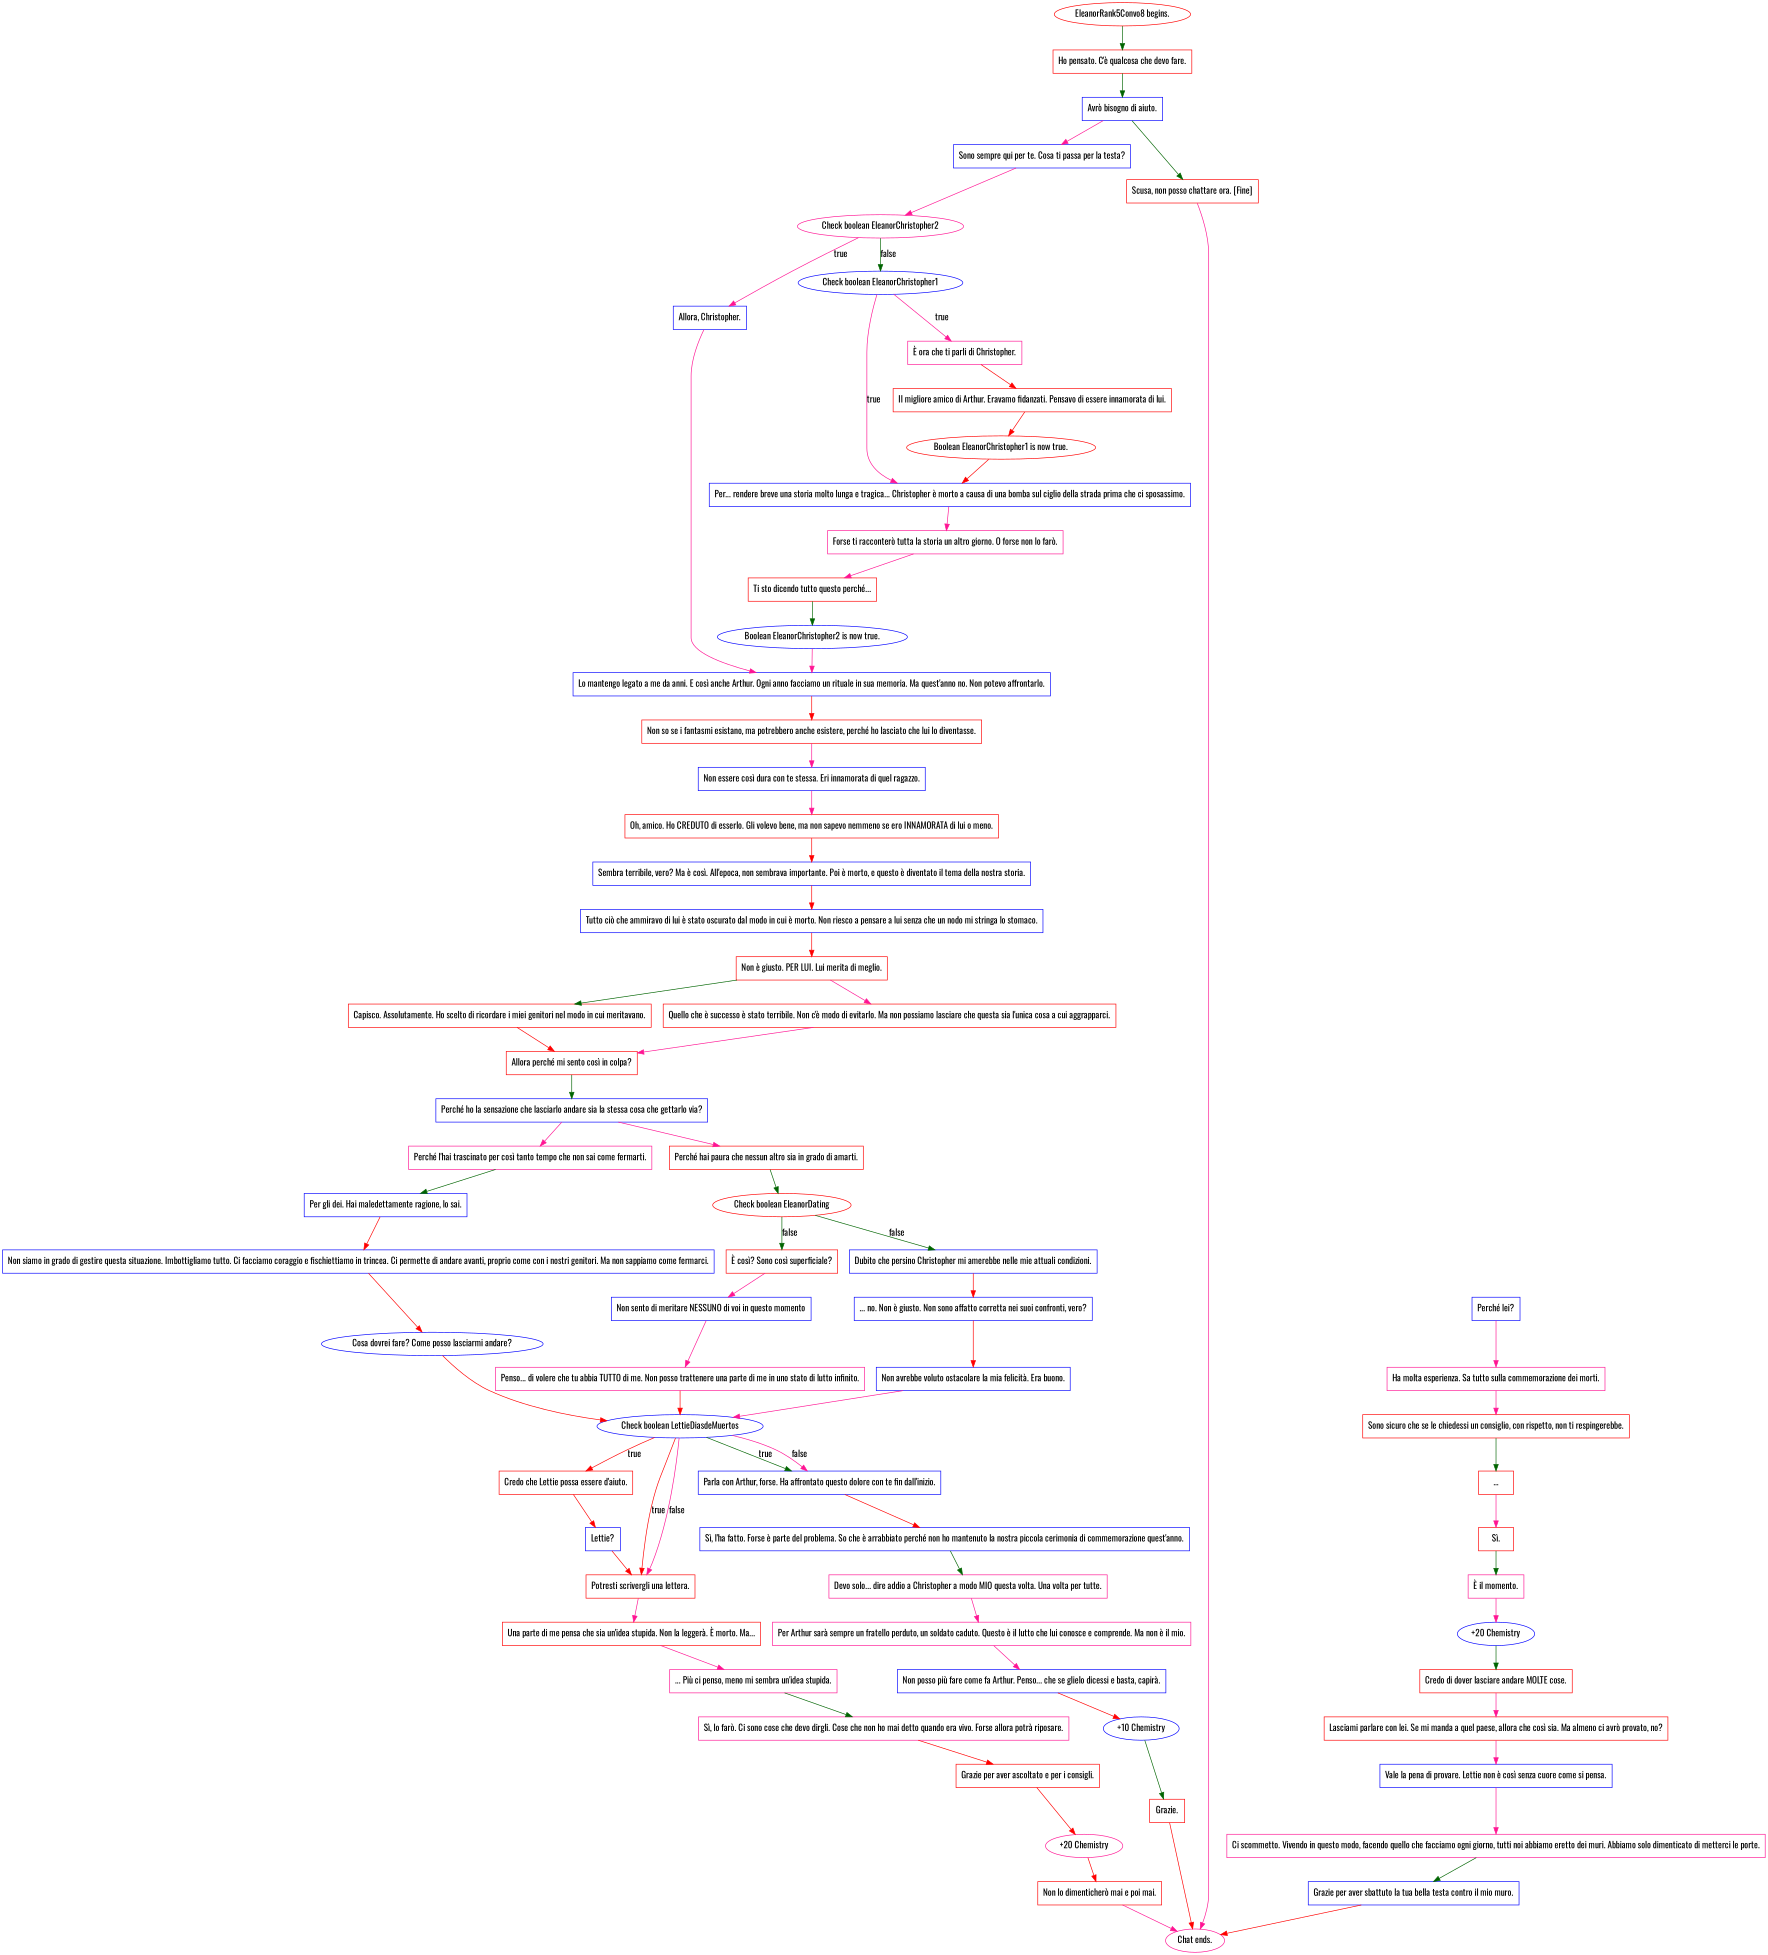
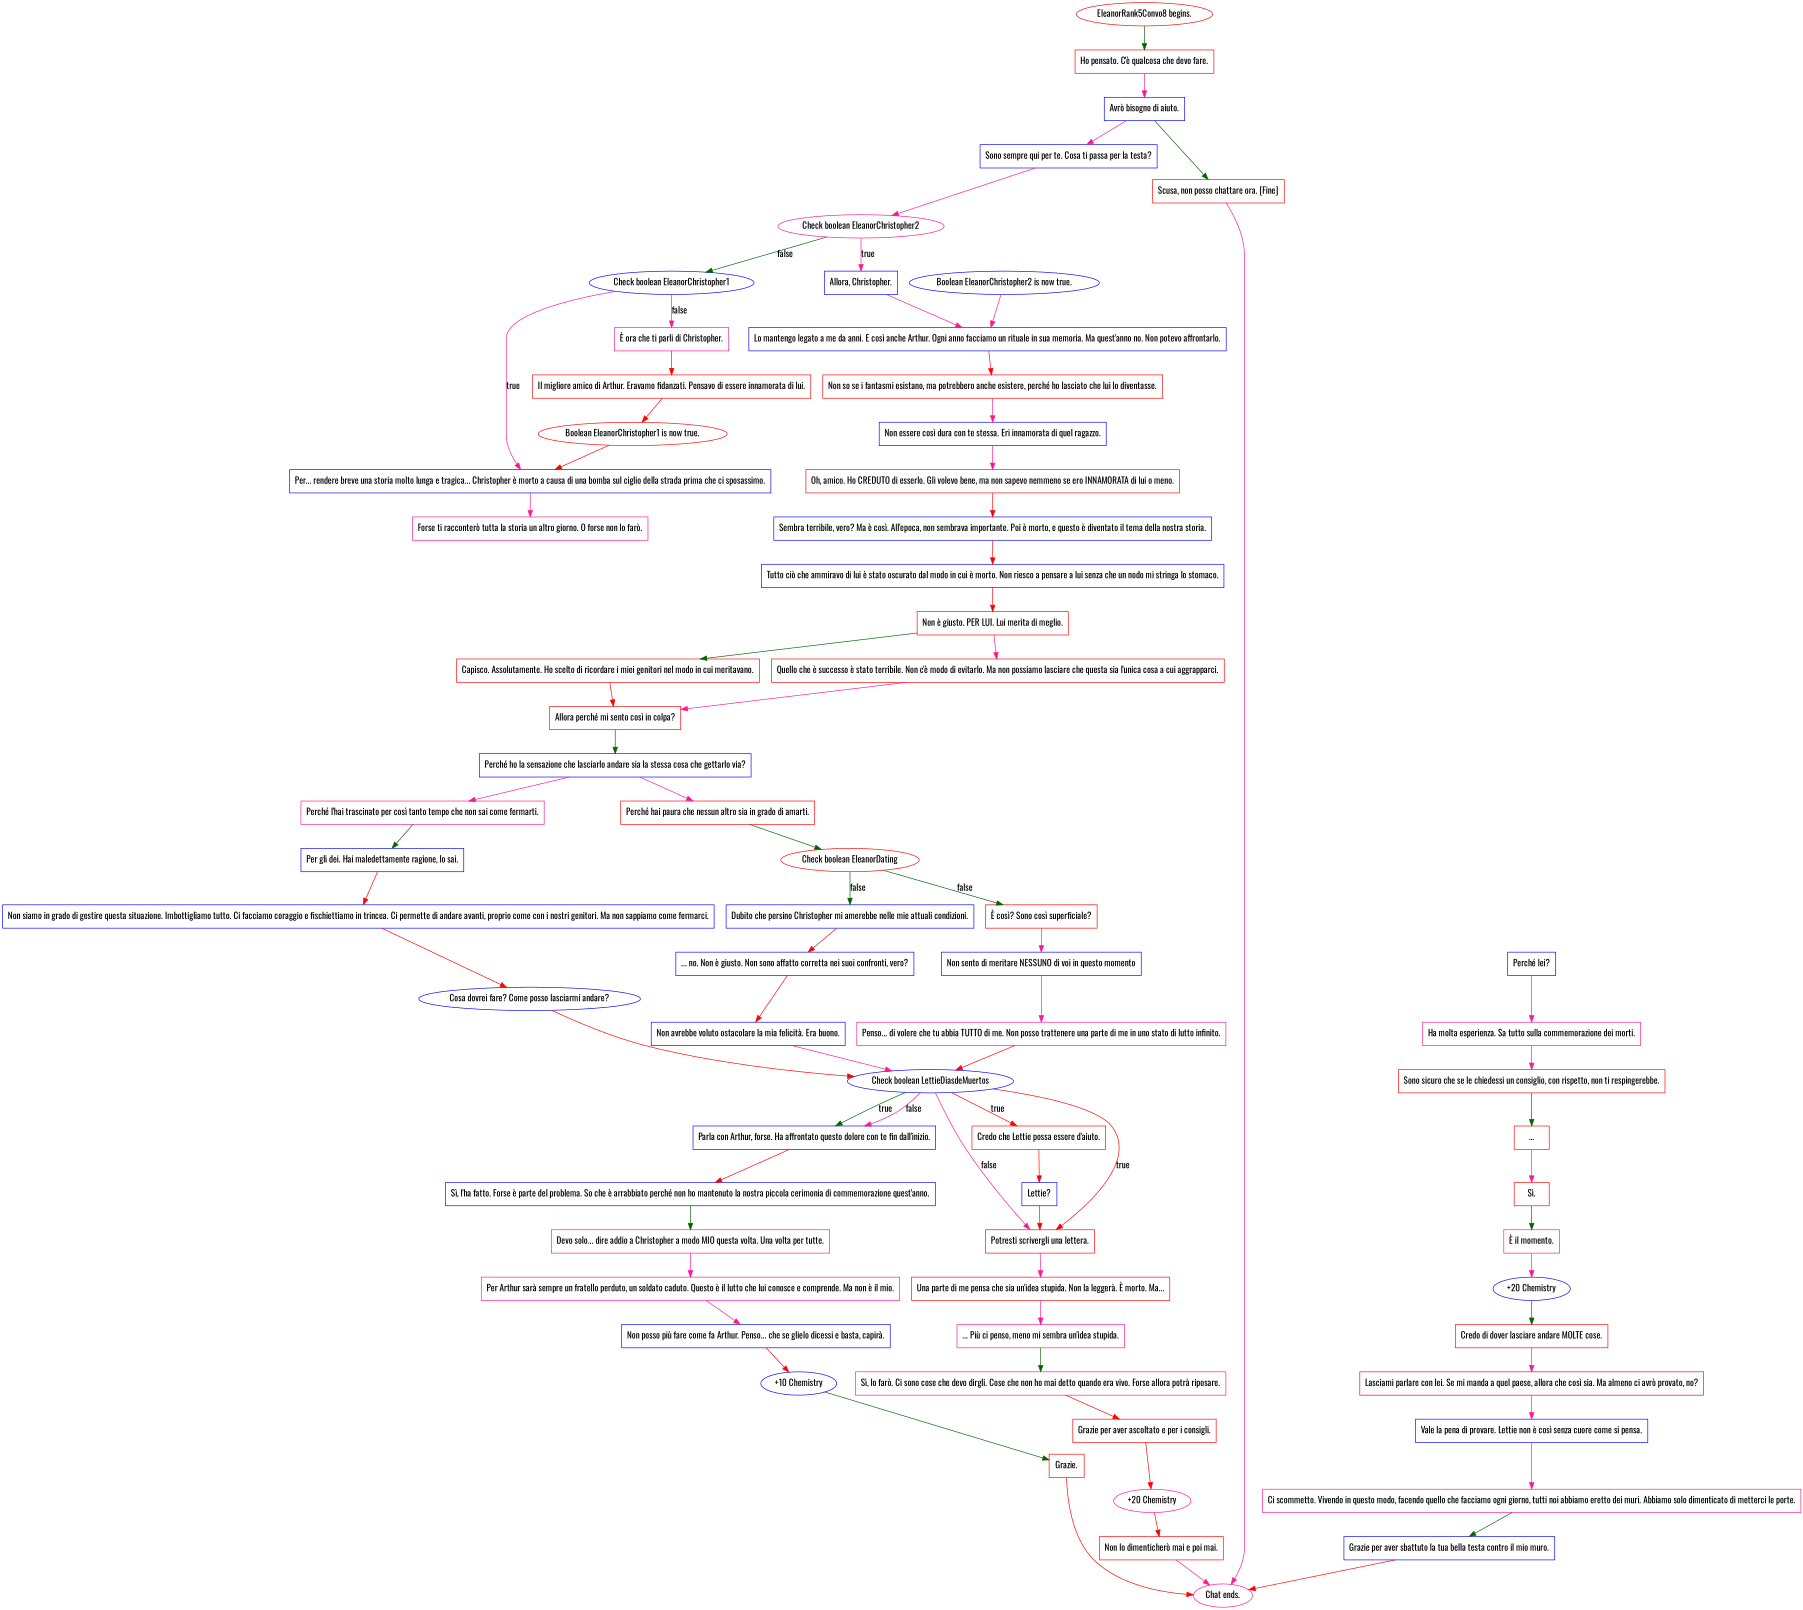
edge "Ho pensato. C'è qualcosa che devo fare." -> "Avrò bisogno di aiuto.": color darkgreen -> deeppink
edge "Check boolean EleanorChristopher1" -> "È ora che ti parli di Christopher.": label "true" -> "false"
node "Ti sto dicendo tutto questo perché...": removed
